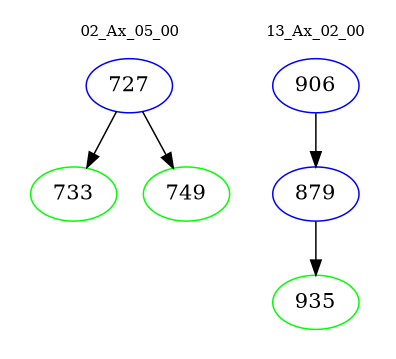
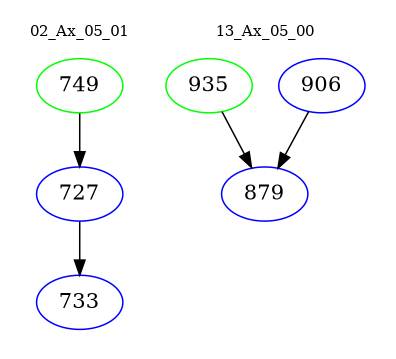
cluster "02_Ax_05_00": label "02_Ax_05_00" -> "02_Ax_05_01"
cluster "13_Ax_02_00": label "13_Ax_02_00" -> "13_Ax_05_00"
edge "727" -> "749": reversed
node "733": color green -> blue
edge "879" -> "935": reversed
